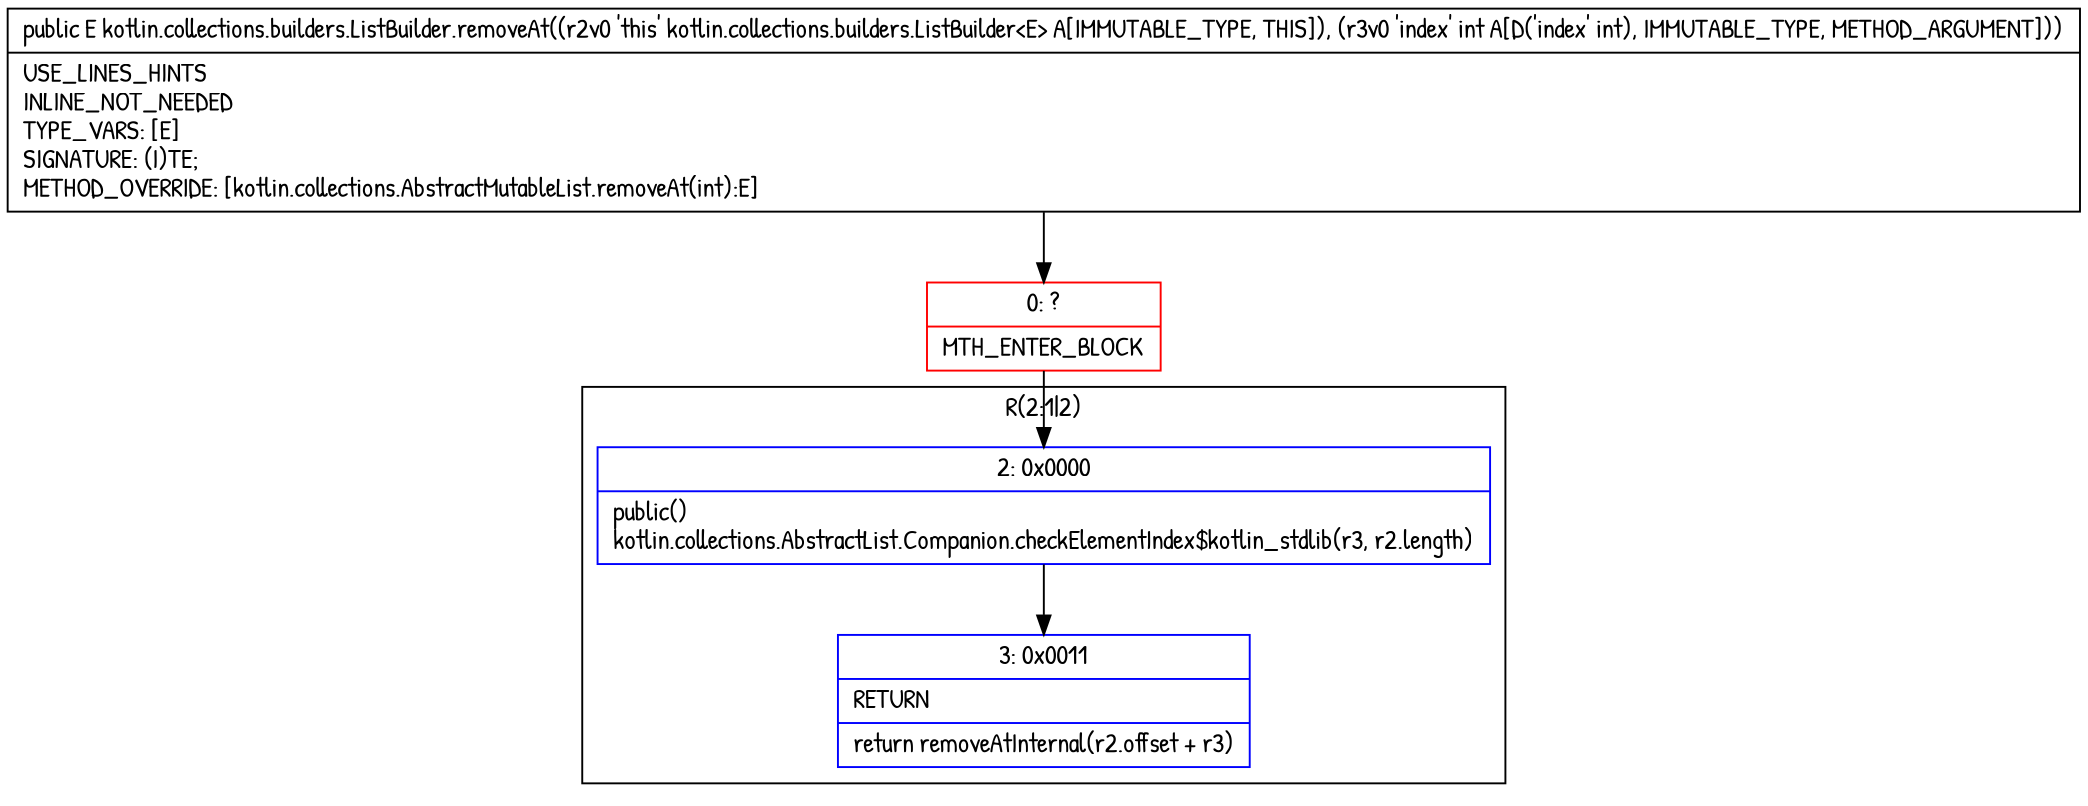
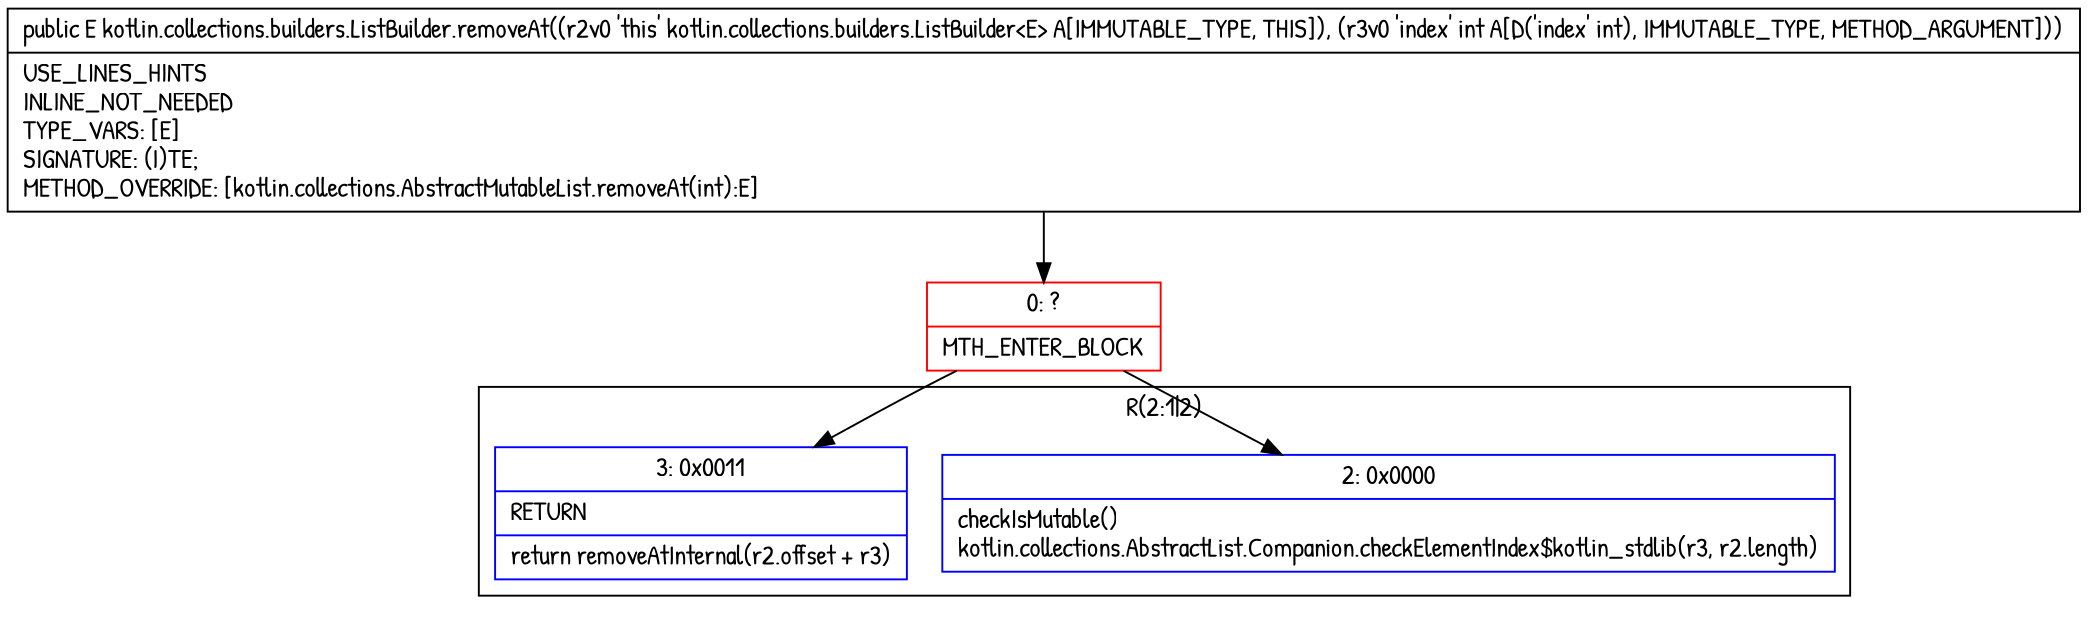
node "2: 0x0000": text "public()" -> "checkIsMutable()"
edge "2: 0x0000" -> "3: 0x0011": now "0: ?" -> "3: 0x0011"
